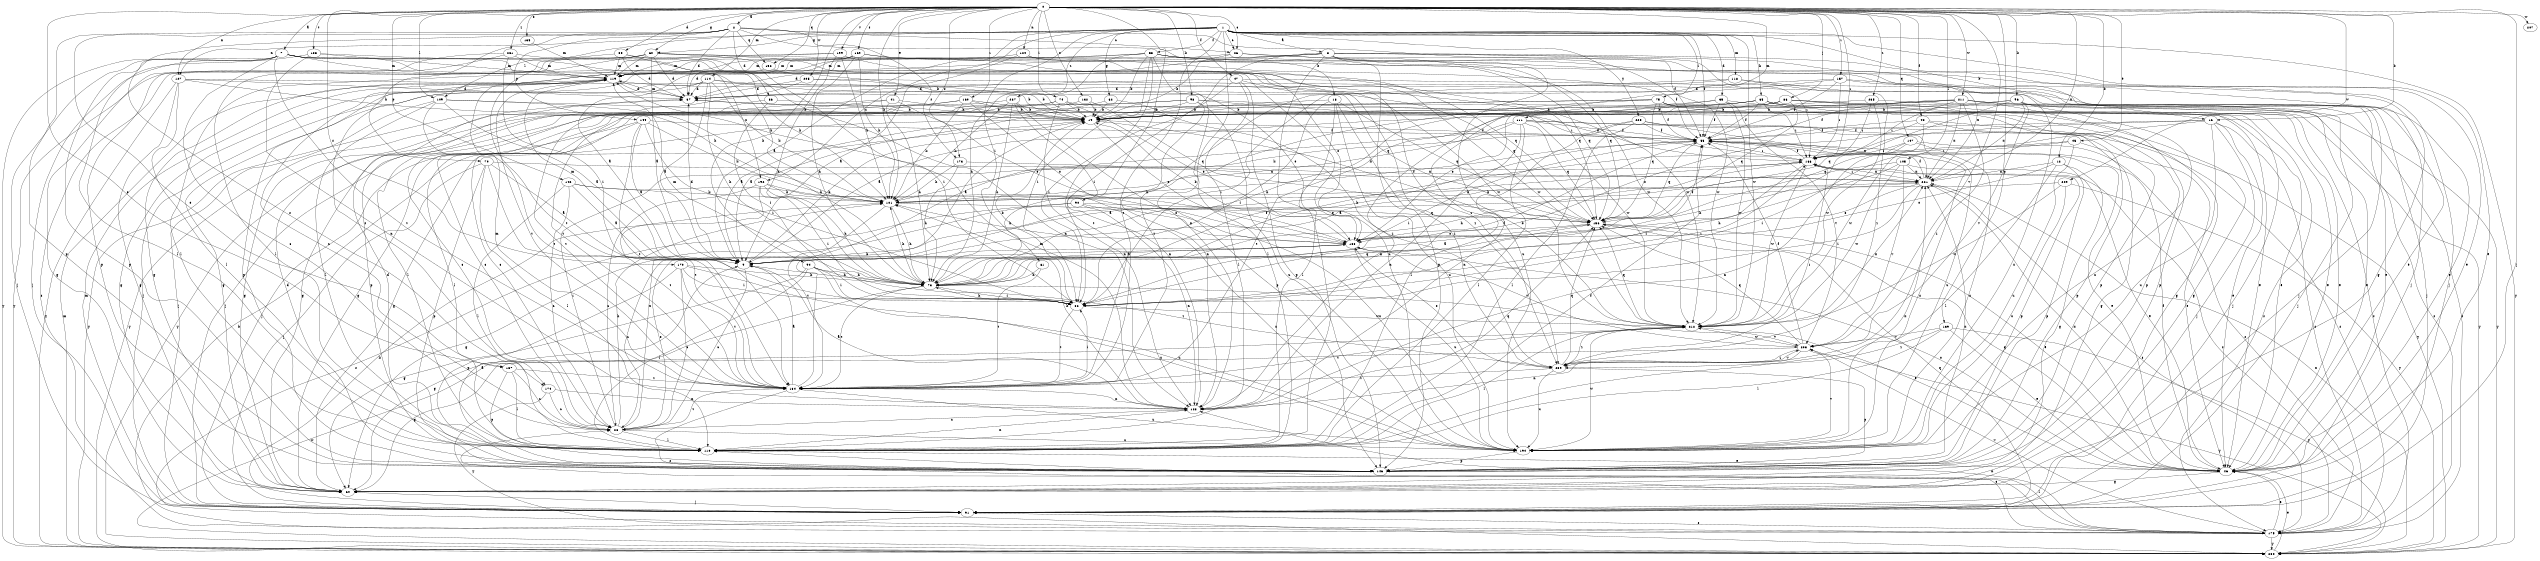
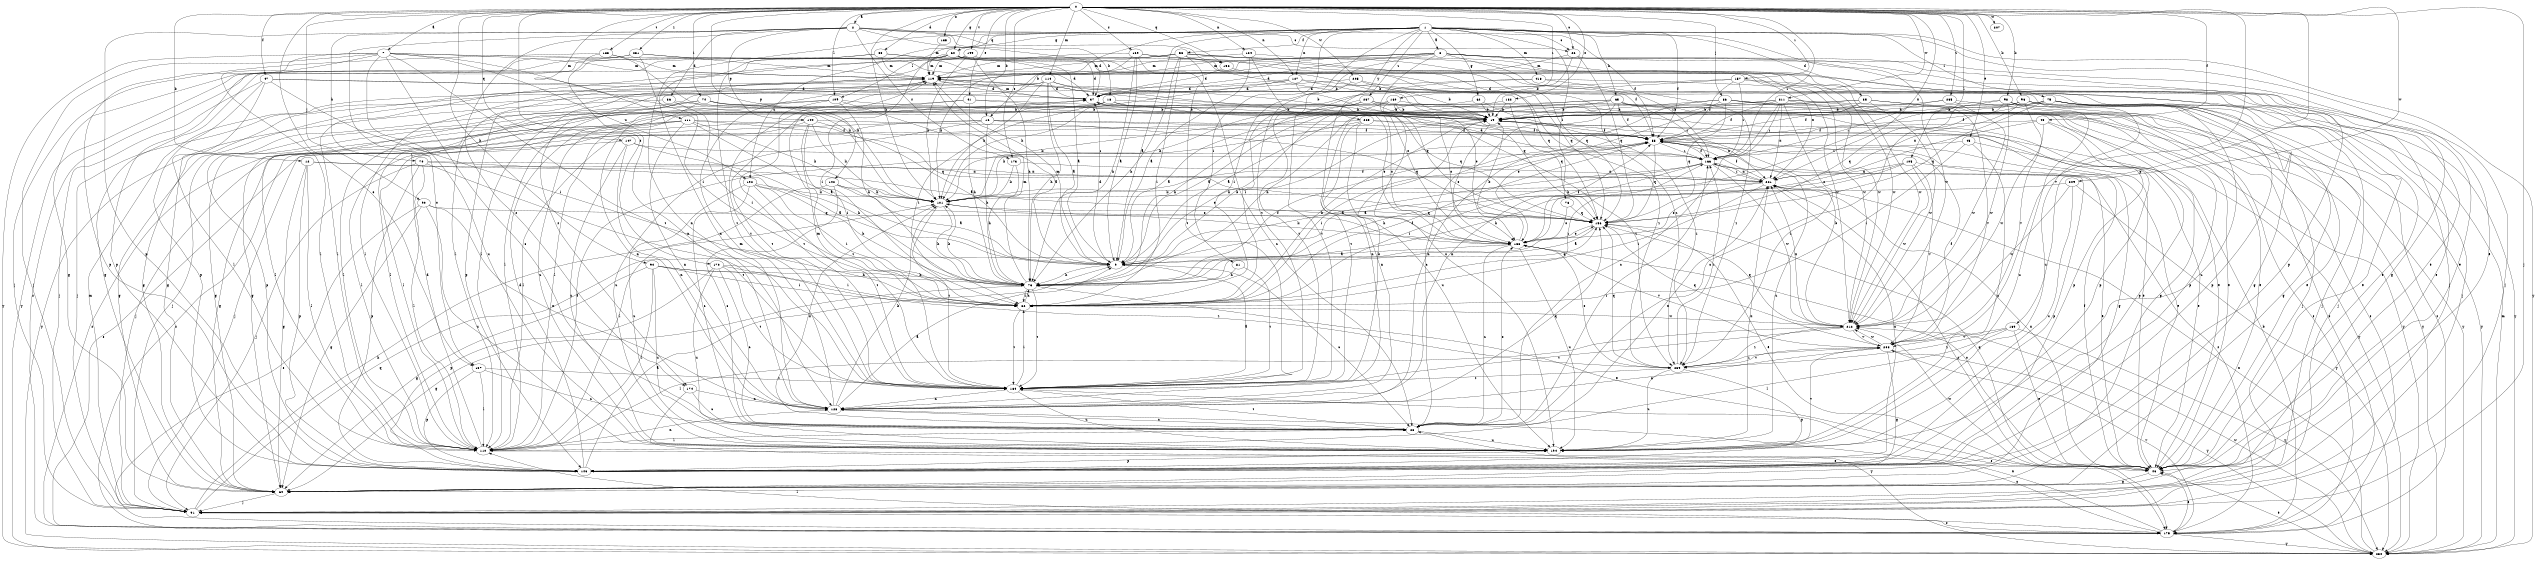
node "118": label "118" -> "418"
node "78": added
edge "194" -> "212": now "46" -> "212"
